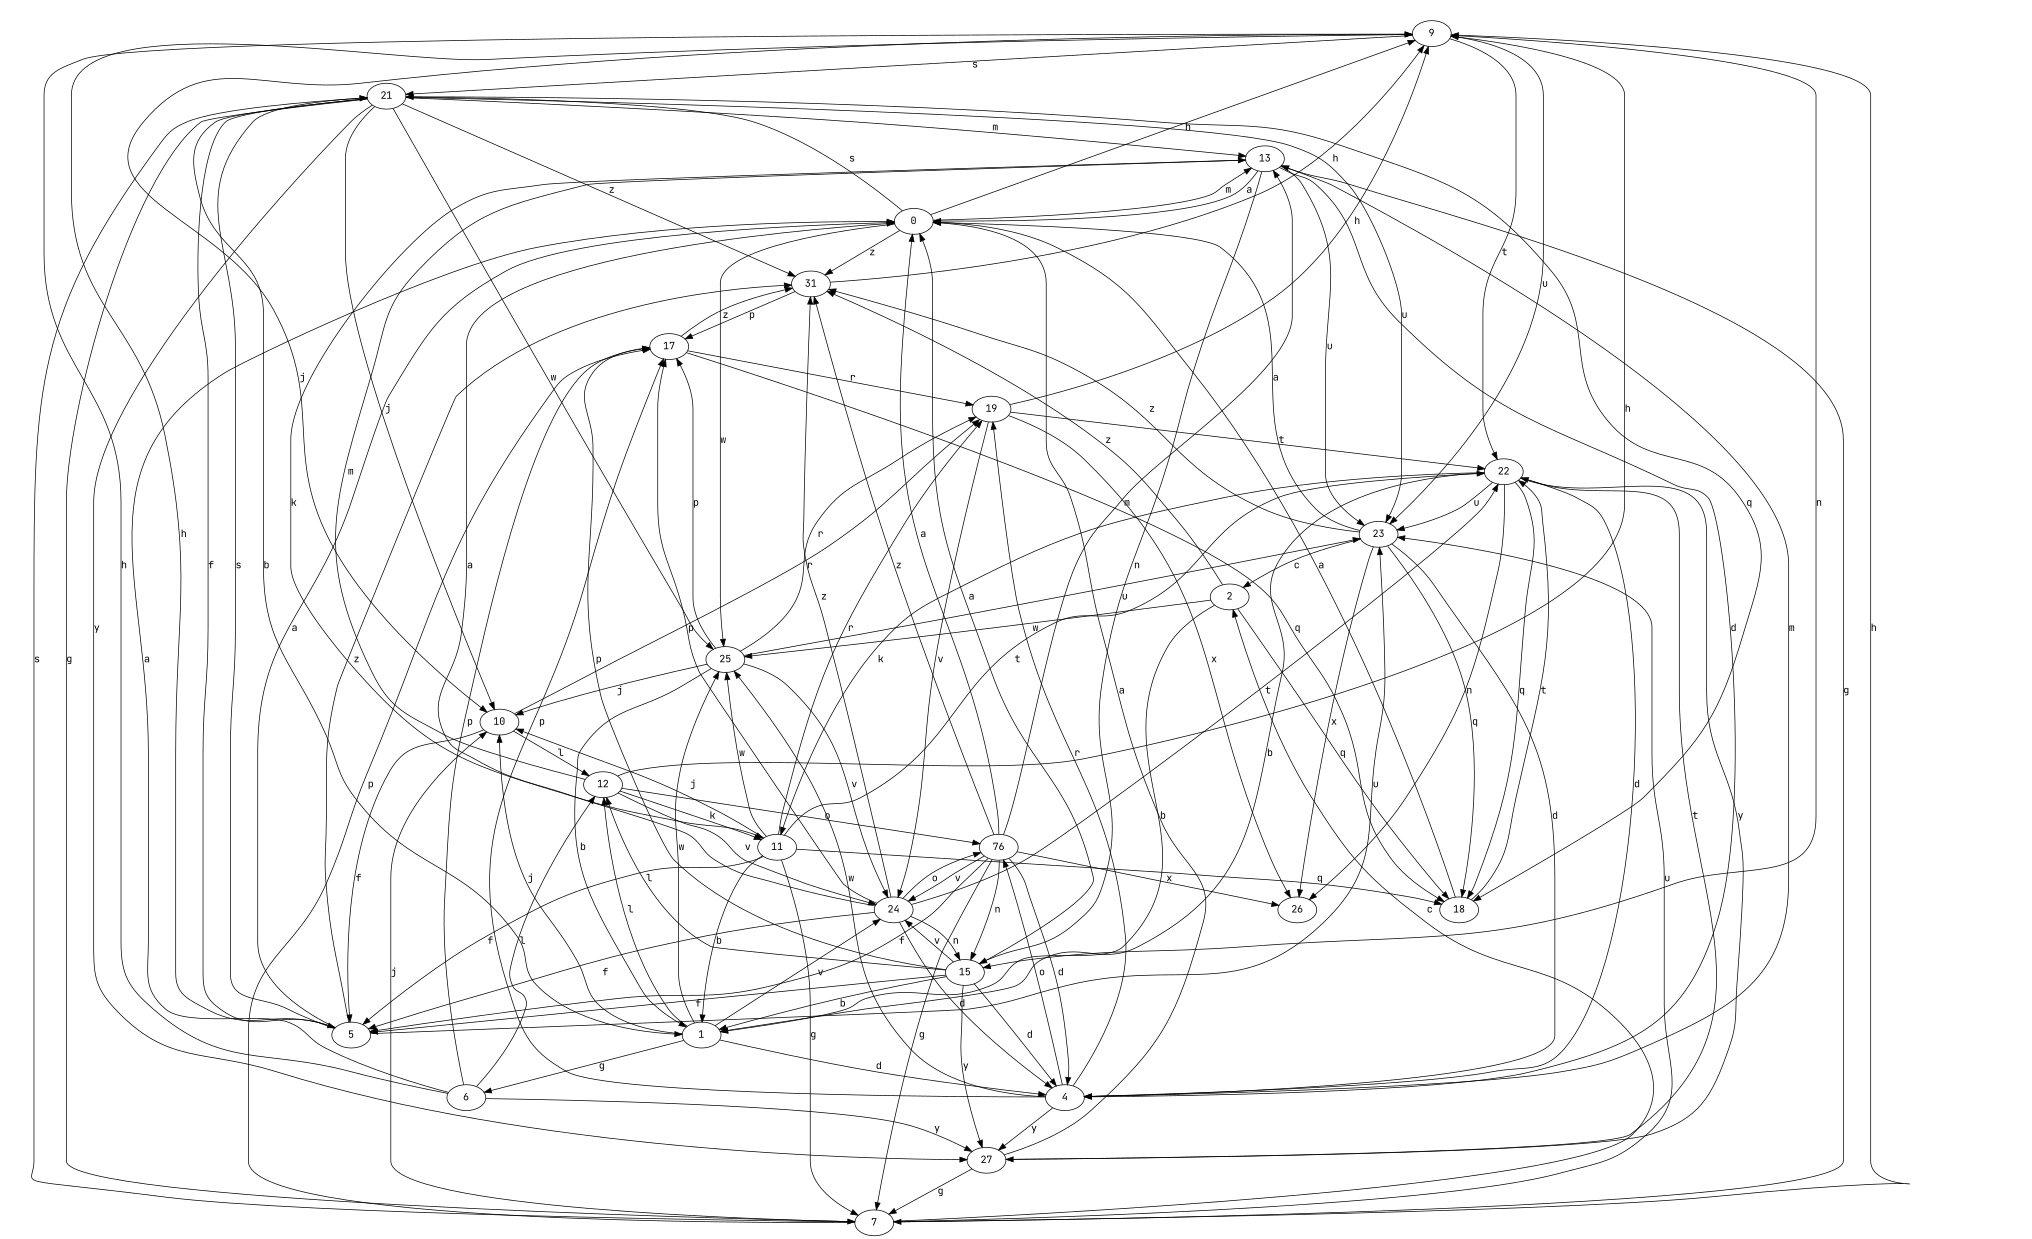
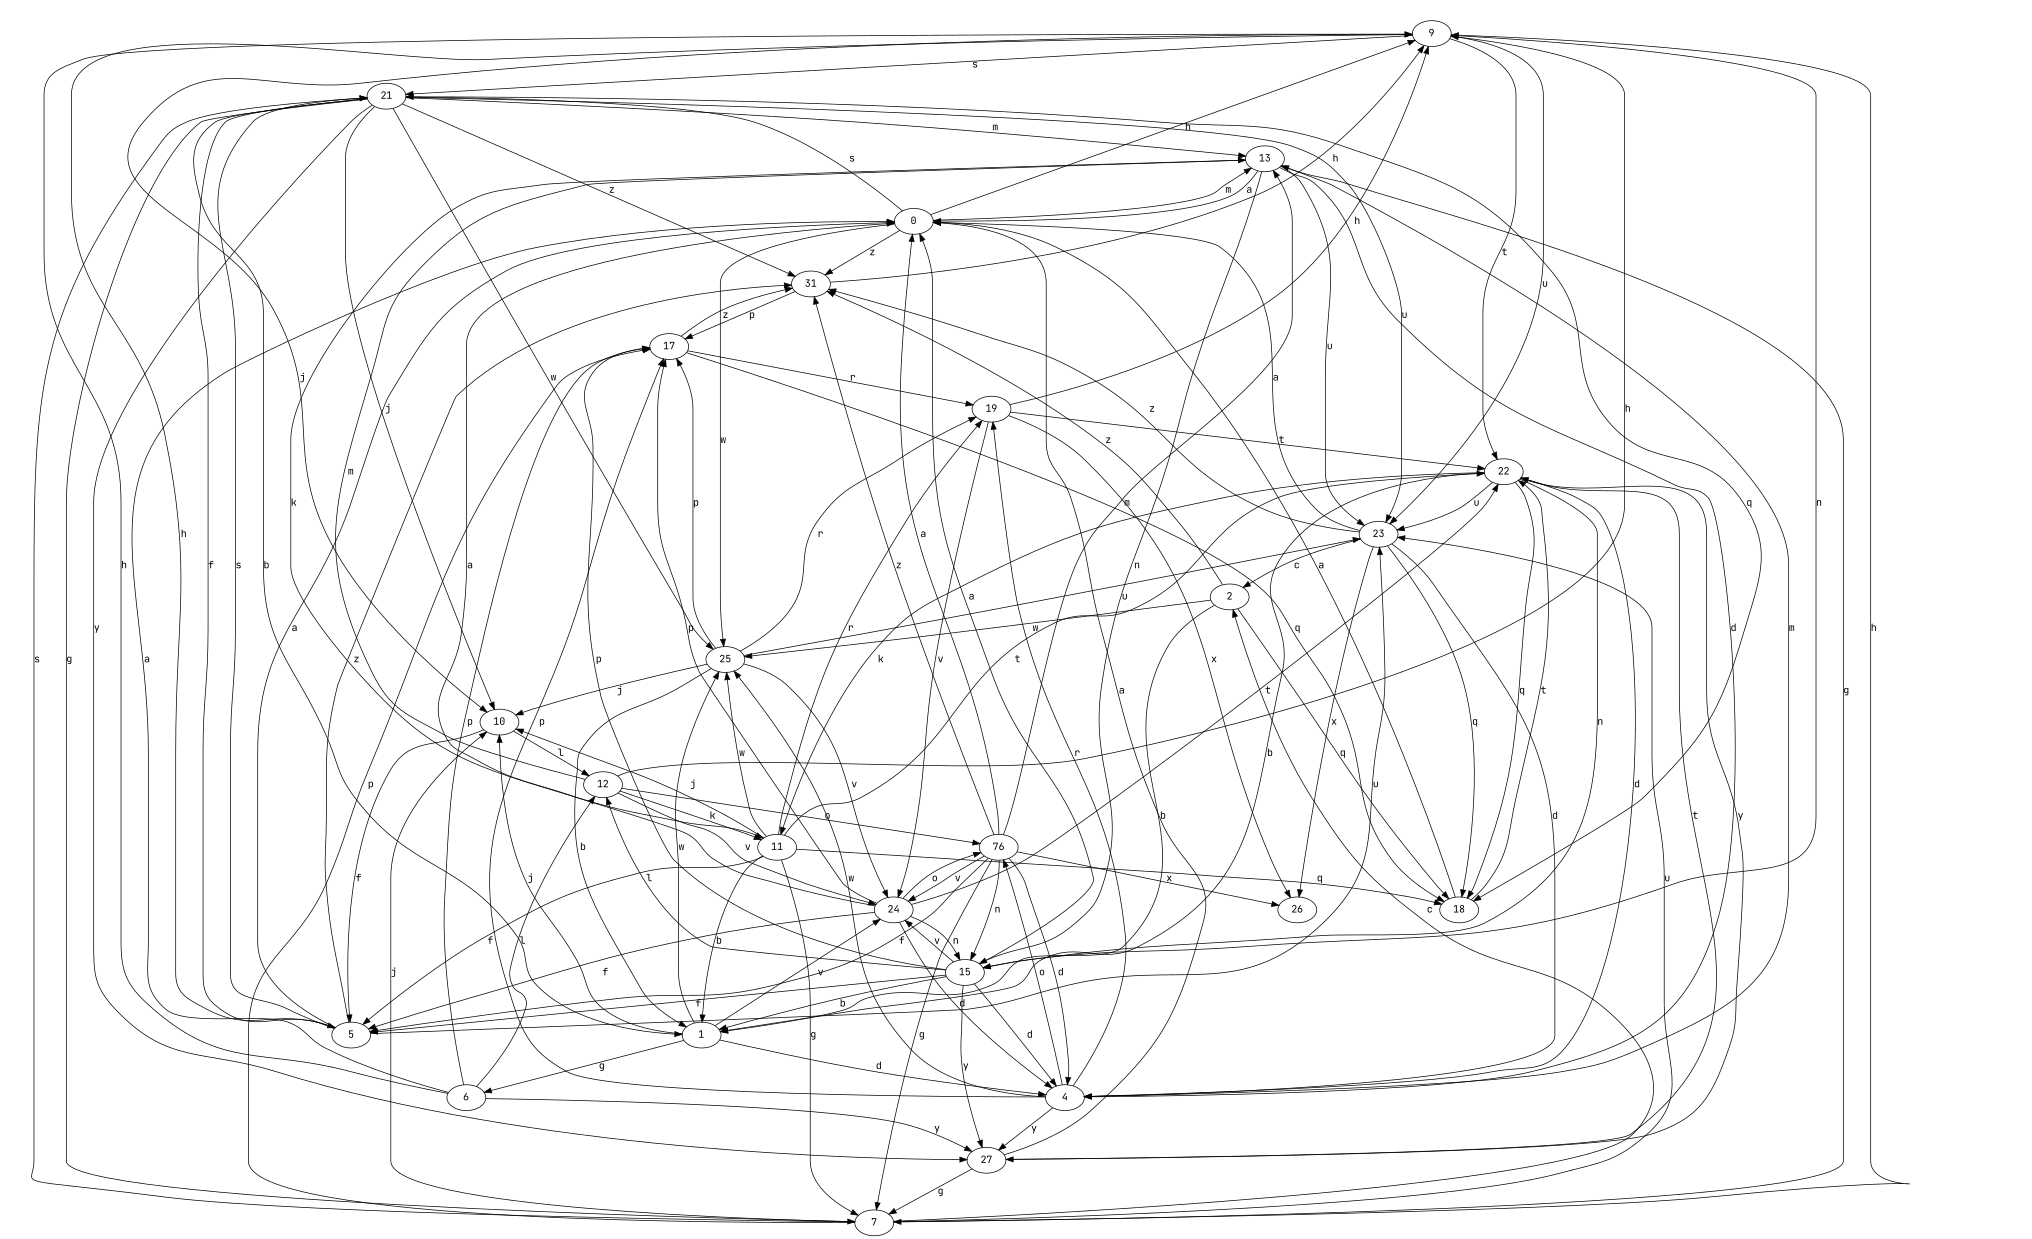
edge "10" -> "19": removed, label "r"
edge "24" -> "31": removed, label "z"
edge "22" -> "26": now "22" -> "15"
edge "1" -> "12": removed, label "l"
